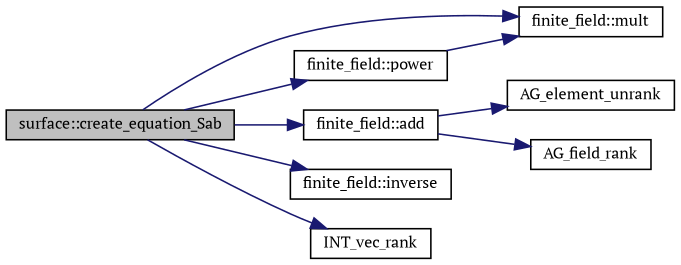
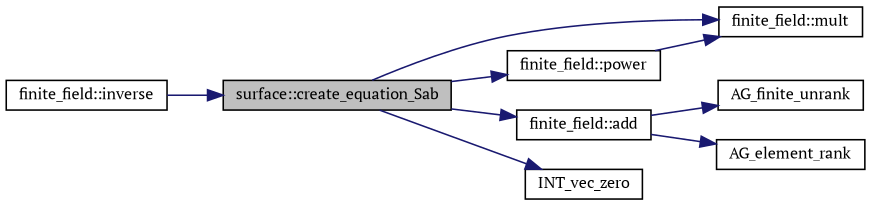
node "AG_element_unrank": label "AG_element_unrank" -> "AG_finite_unrank"
edge "surface::create_equation_Sab" -> "finite_field::inverse": reversed
node "AG_field_rank": label "AG_field_rank" -> "AG_element_rank"
node "INT_vec_rank": label "INT_vec_rank" -> "INT_vec_zero"
